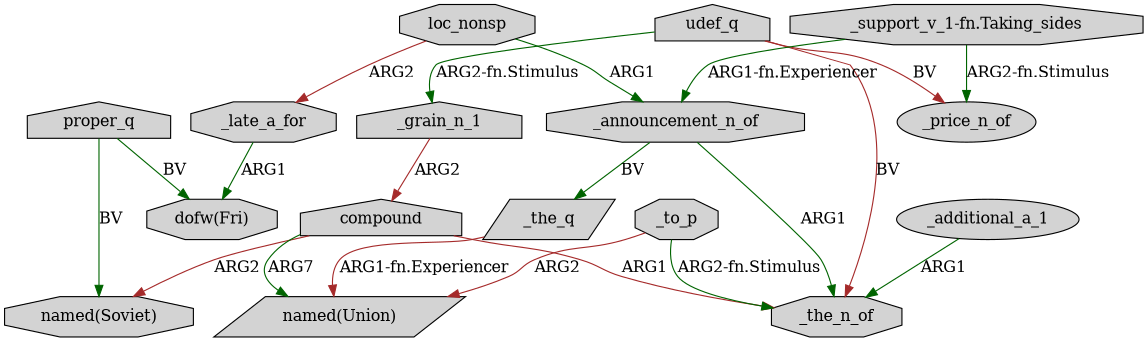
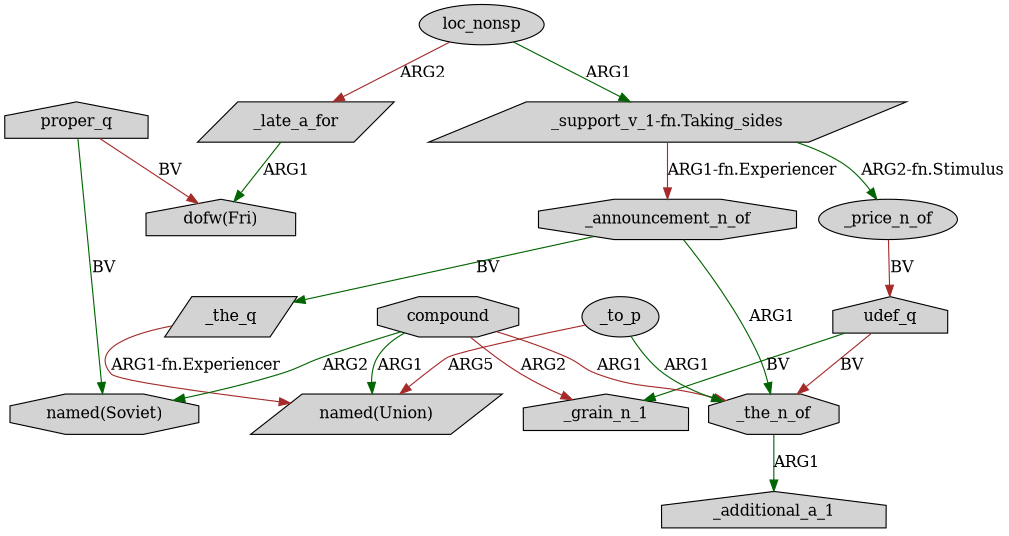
node "loc_nonsp": shape octagon -> ellipse
node "_support_v_1-fn.Taking_sides": shape octagon -> parallelogram
edge "_support_v_1-fn.Taking_sides" -> "_announcement_n_of": color darkgreen -> brown
edge "udef_q" -> "_price_n_of": reversed
edge "loc_nonsp" -> "_announcement_n_of": now "loc_nonsp" -> "_support_v_1-fn.Taking_sides"
edge "udef_q" -> "_grain_n_1": label "ARG2-fn.Stimulus" -> "BV"
node "_late_a_for": shape octagon -> parallelogram
edge "proper_q" -> "dofw(Fri)": color darkgreen -> brown
edge "_grain_n_1" -> "compound": reversed
node "dofw(Fri)": shape octagon -> house
node "compound": shape house -> octagon
node "_to_p": shape octagon -> ellipse
node "_additional_a_1": shape ellipse -> house
edge "compound" -> "named(Soviet)": color brown -> darkgreen
edge "_additional_a_1" -> "_the_n_of": reversed
edge "compound" -> "named(Union)": label "ARG7" -> "ARG1"
edge "_to_p" -> "named(Union)": label "ARG2" -> "ARG5"
edge "_to_p" -> "_the_n_of": label "ARG2-fn.Stimulus" -> "ARG1"
